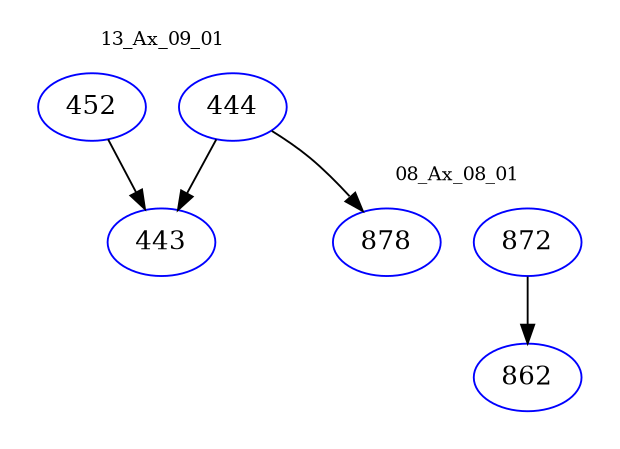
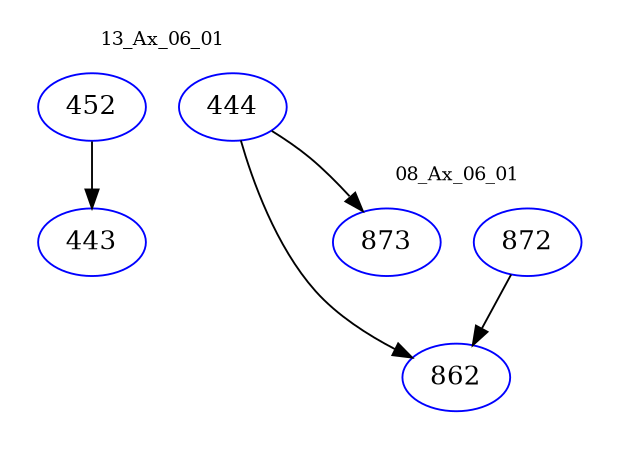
cluster "13_Ax_09_01": label "13_Ax_09_01" -> "13_Ax_06_01"
edge "444" -> "443": now "444" -> "862"
cluster "08_Ax_08_01": label "08_Ax_08_01" -> "08_Ax_06_01"
node "878": label "878" -> "873"
